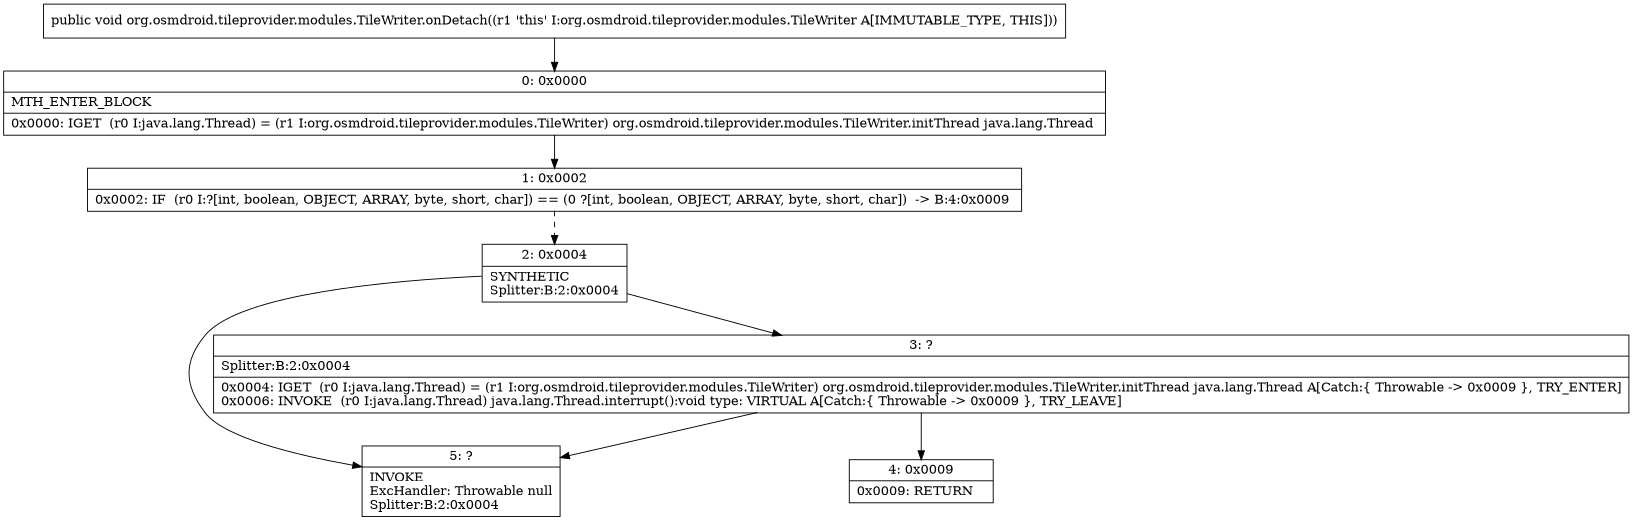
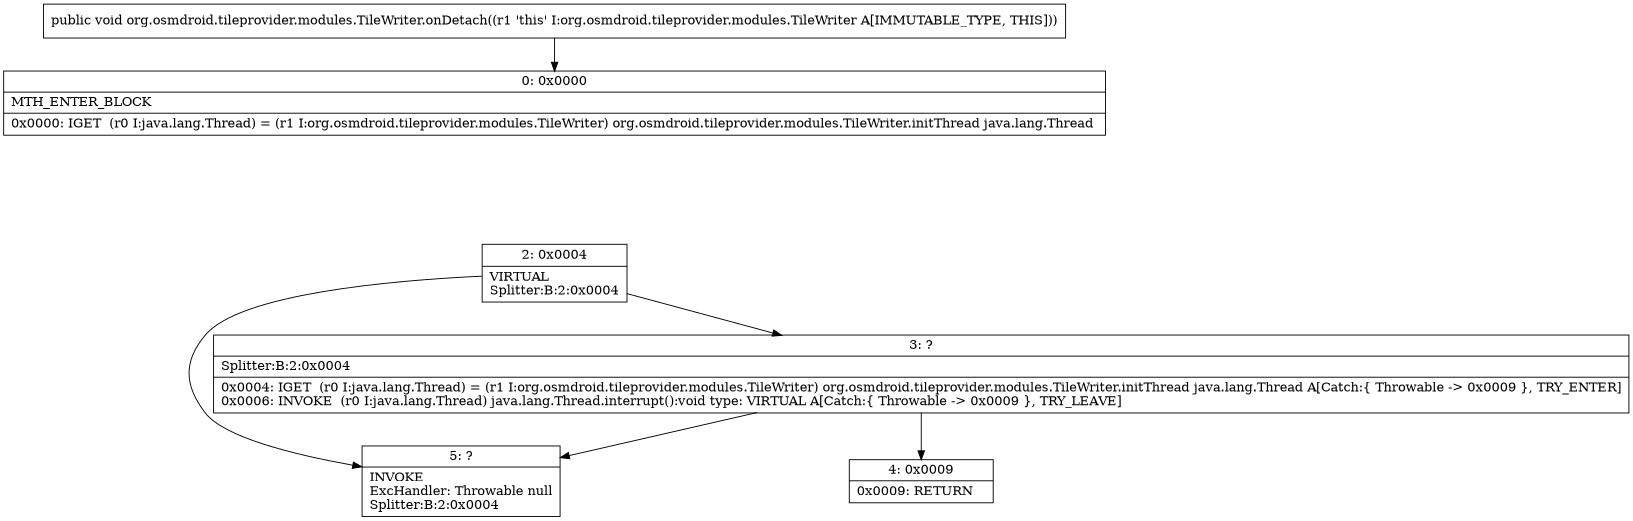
node "1: 0x0002": removed
node "2: 0x0004": text "SYNTHETIC" -> "VIRTUAL"
